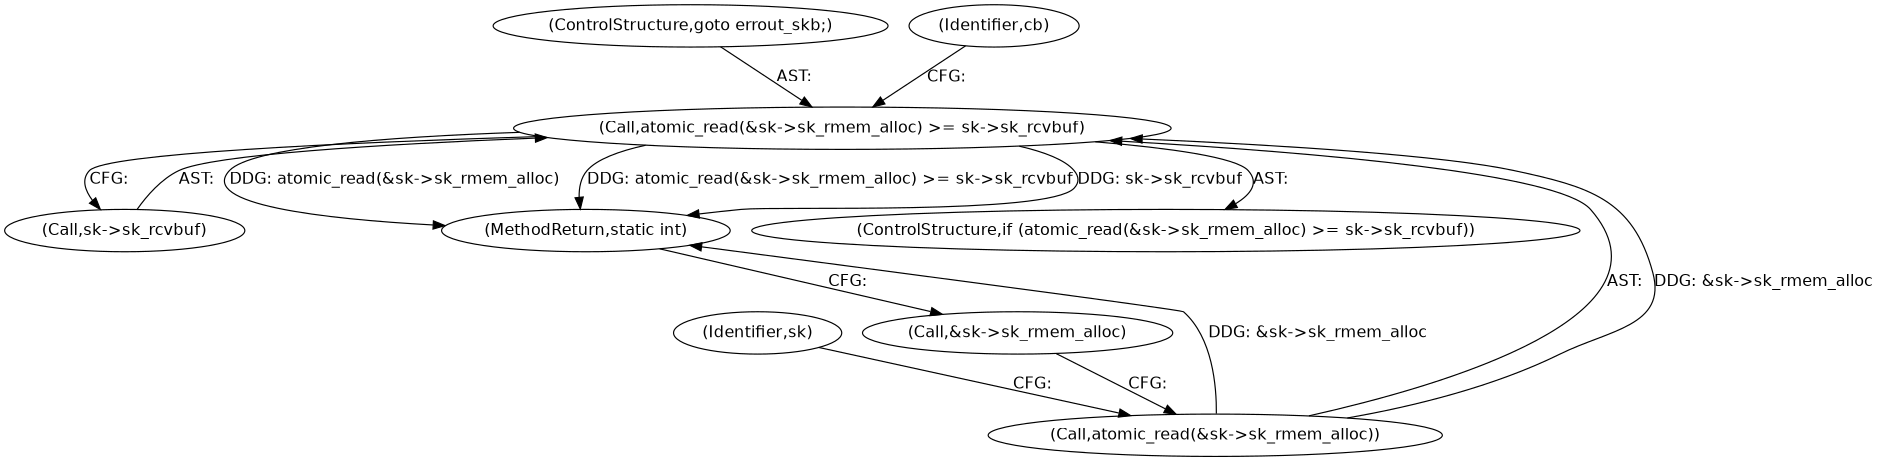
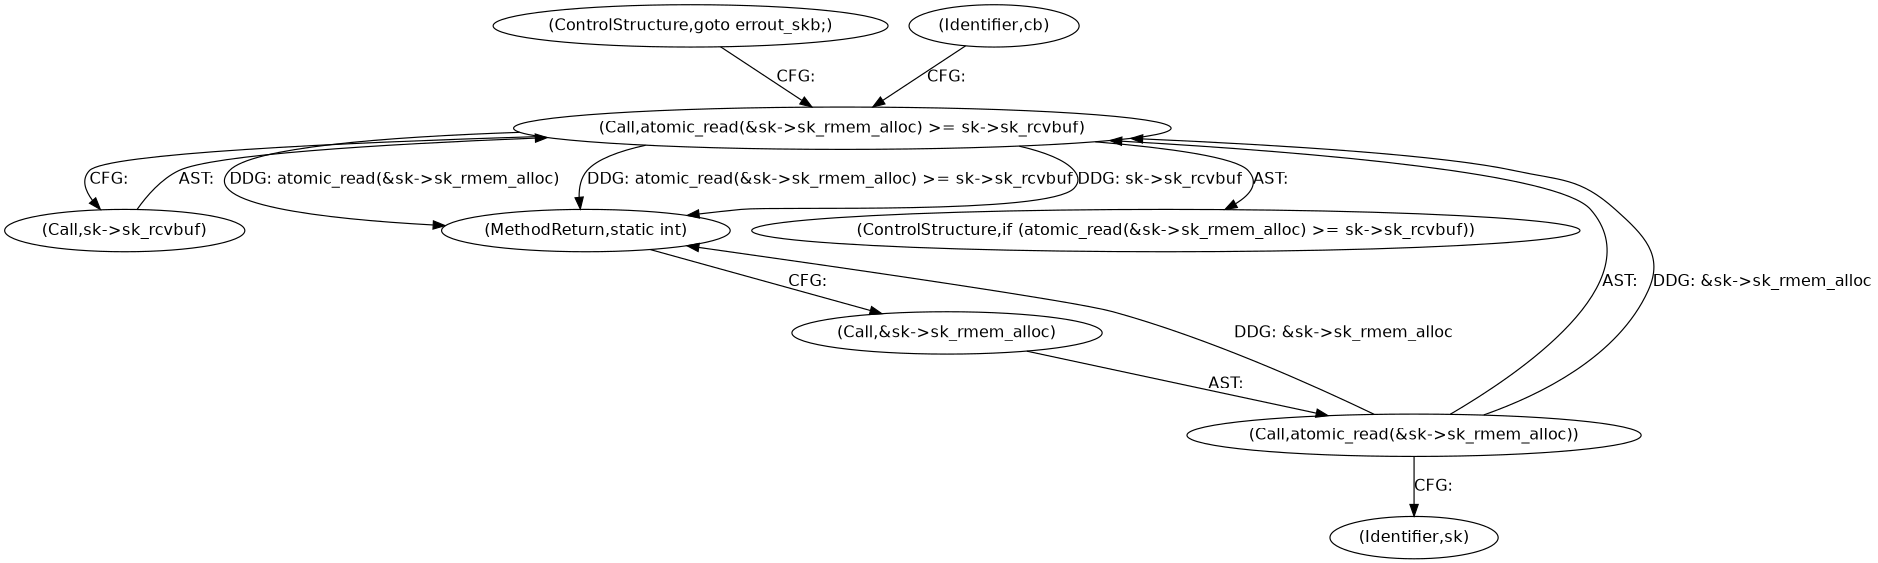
edge "(ControlStructure,goto errout_skb;)" -> "(Call,atomic_read(&sk->sk_rmem_alloc) >= sk->sk_rcvbuf)": label "AST: " -> "CFG: "
edge "(Identifier,sk)" -> "(Call,atomic_read(&sk->sk_rmem_alloc))": reversed
edge "(Call,&sk->sk_rmem_alloc)" -> "(Call,atomic_read(&sk->sk_rmem_alloc))": label "CFG: " -> "AST: "
